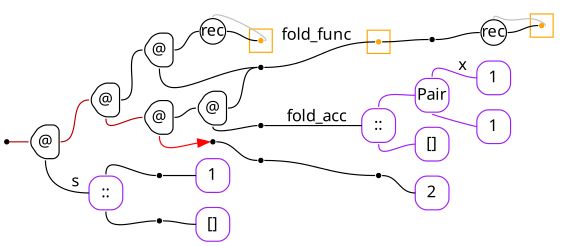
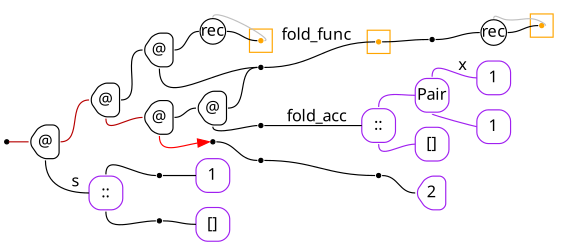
node "2": shape square -> house
